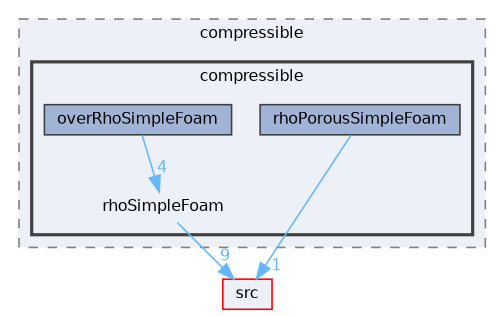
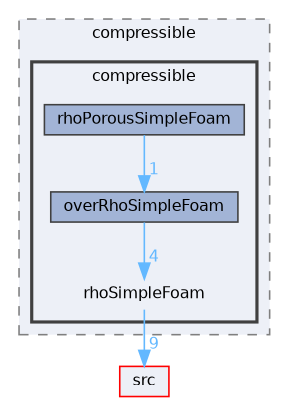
edge "rhoPorousSimpleFoam" -> "src": now "rhoPorousSimpleFoam" -> "overRhoSimpleFoam"
